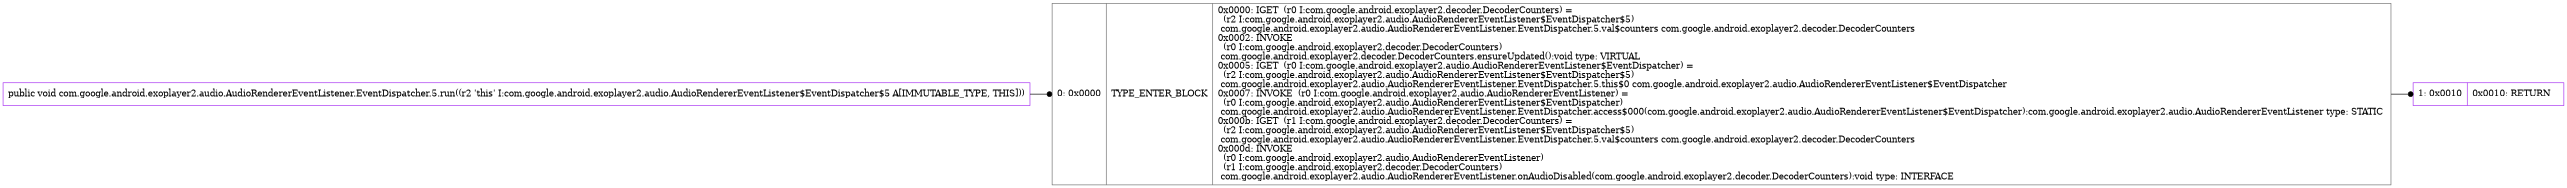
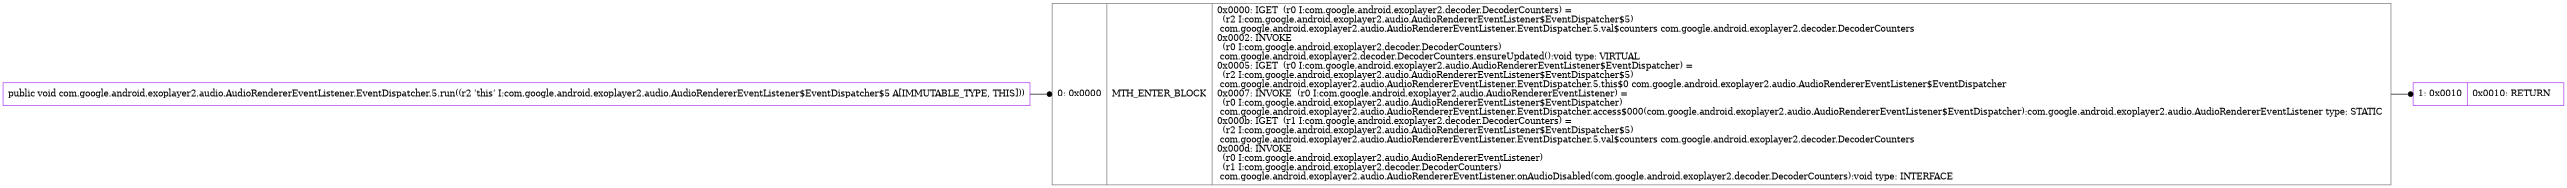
node "0: 0x0000": text "TYPE_ENTER_BLOCK" -> "MTH_ENTER_BLOCK"
